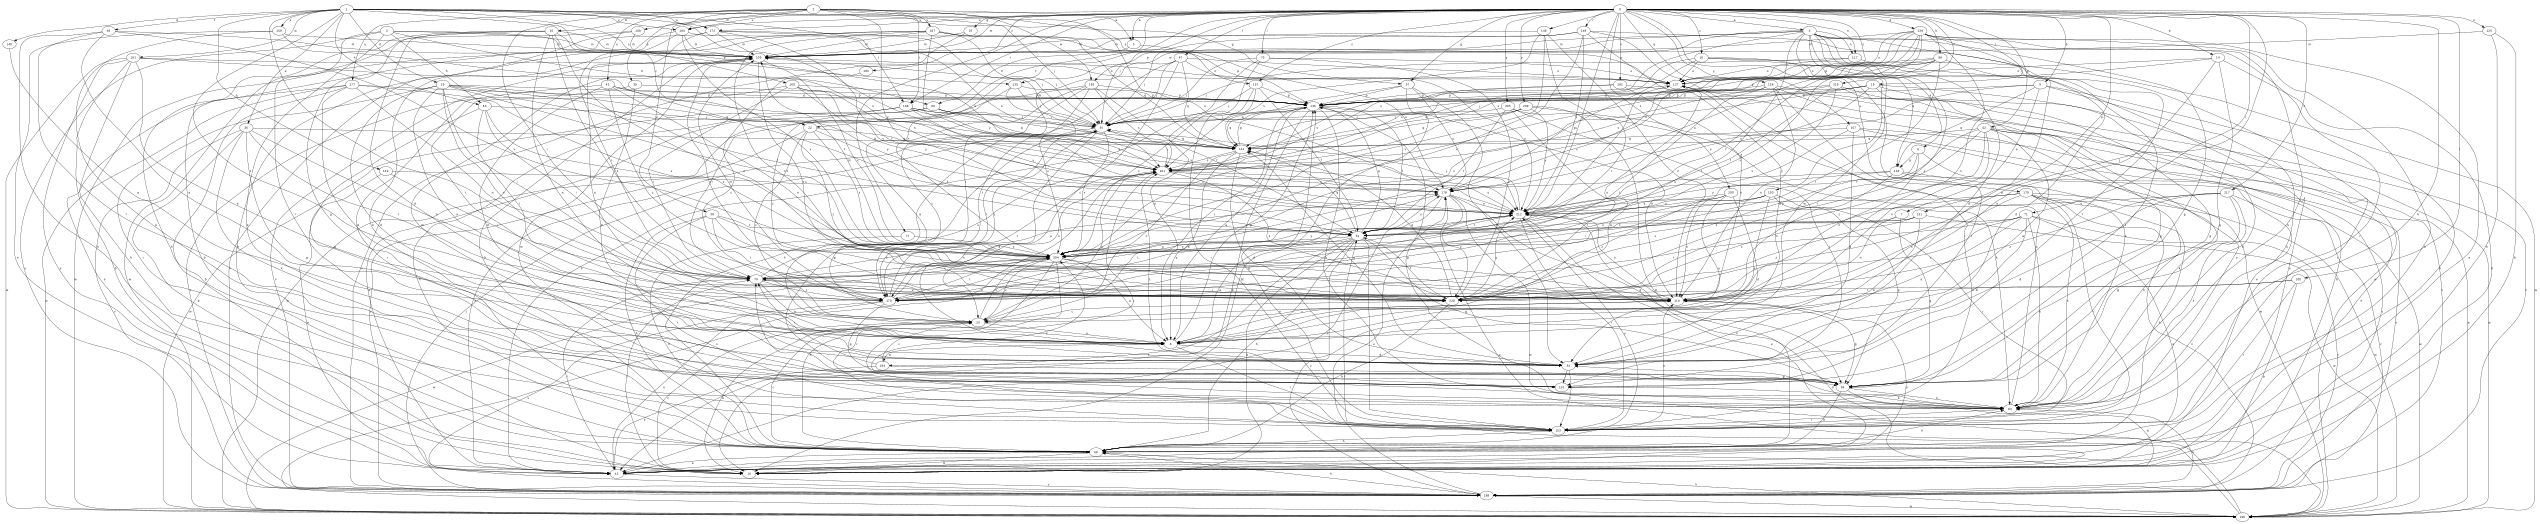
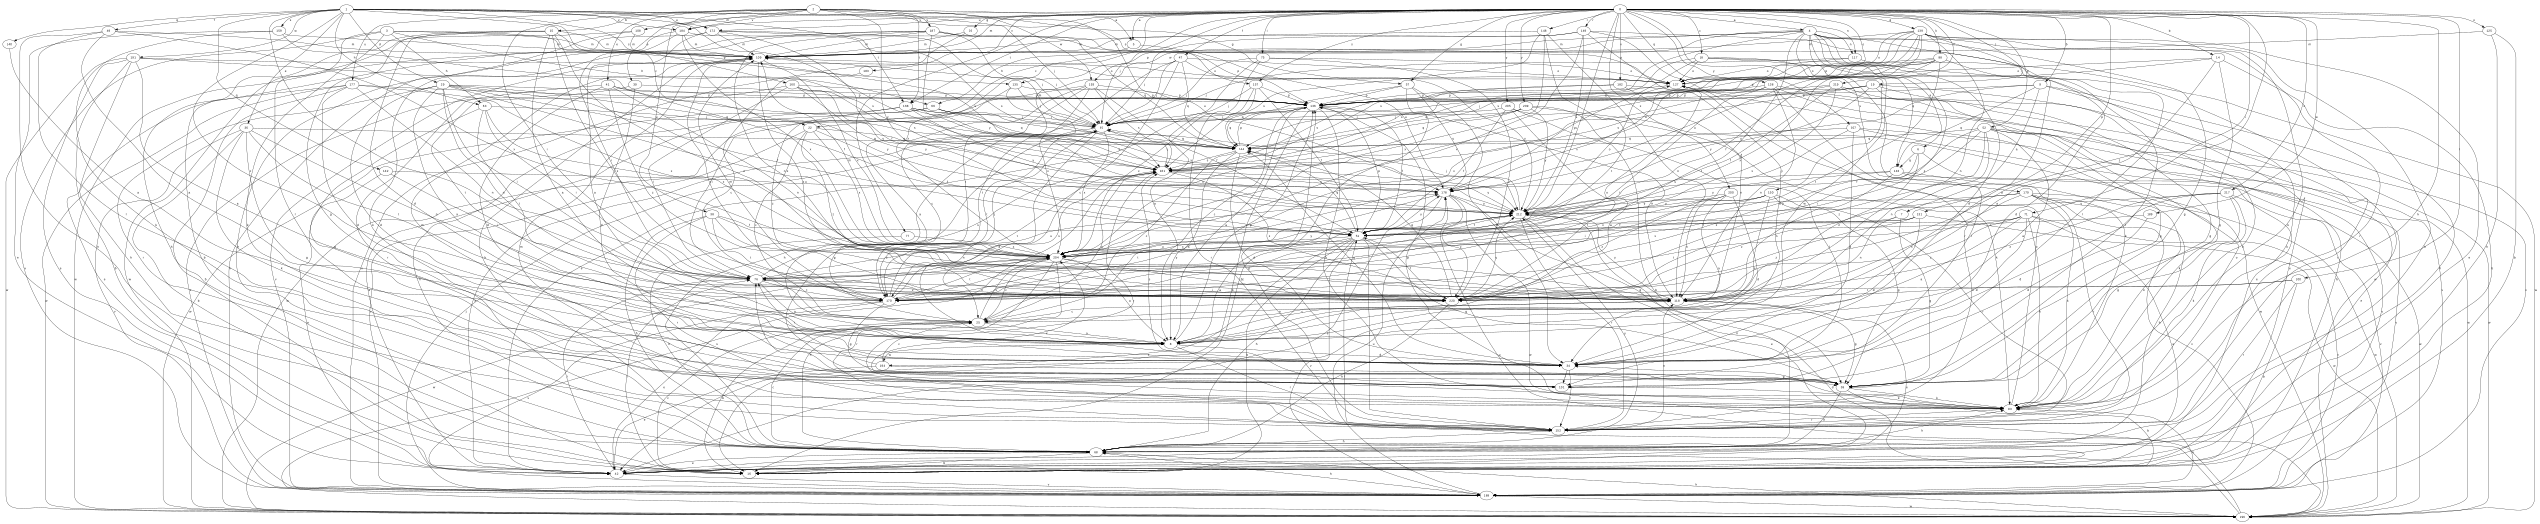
node "189": added
